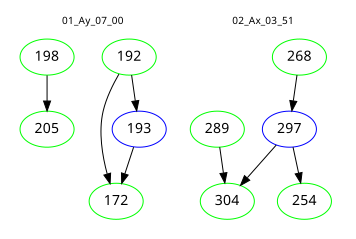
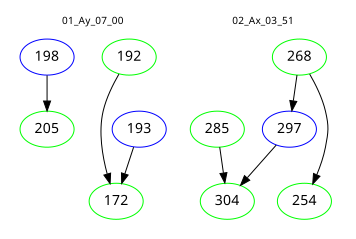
node "198": color green -> blue
edge "192" -> "193": removed
node "289": label "289" -> "285"
edge "297" -> "254": now "268" -> "254"
